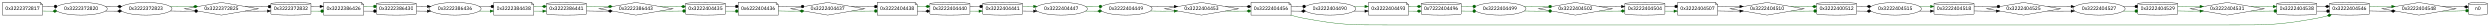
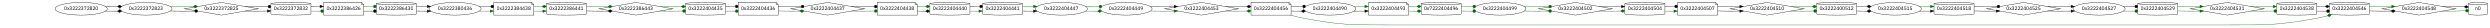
node "0x3222372817": removed
node "0x3222386436": label "0x3222386436" -> "0x3222380436"
node "0x6222404436": label "0x6222404436" -> "0x3222404436"
